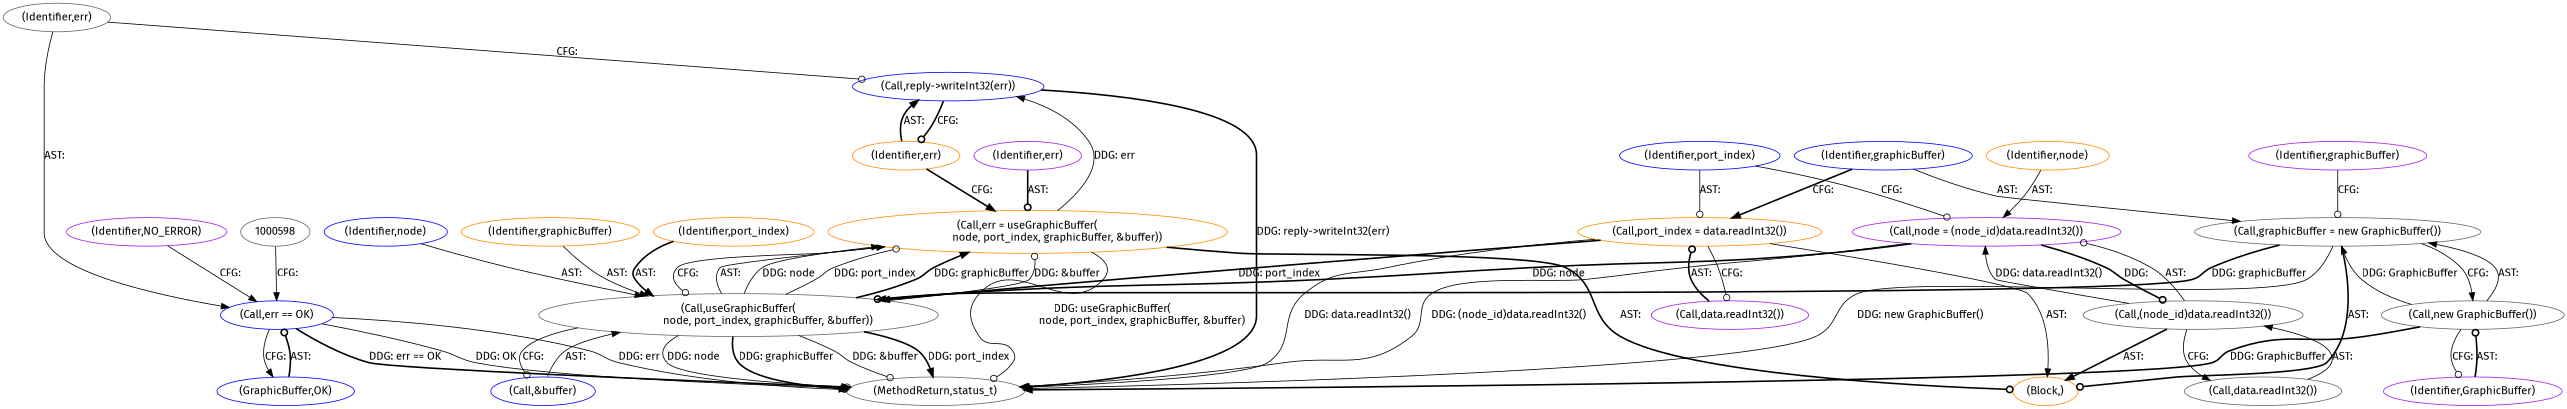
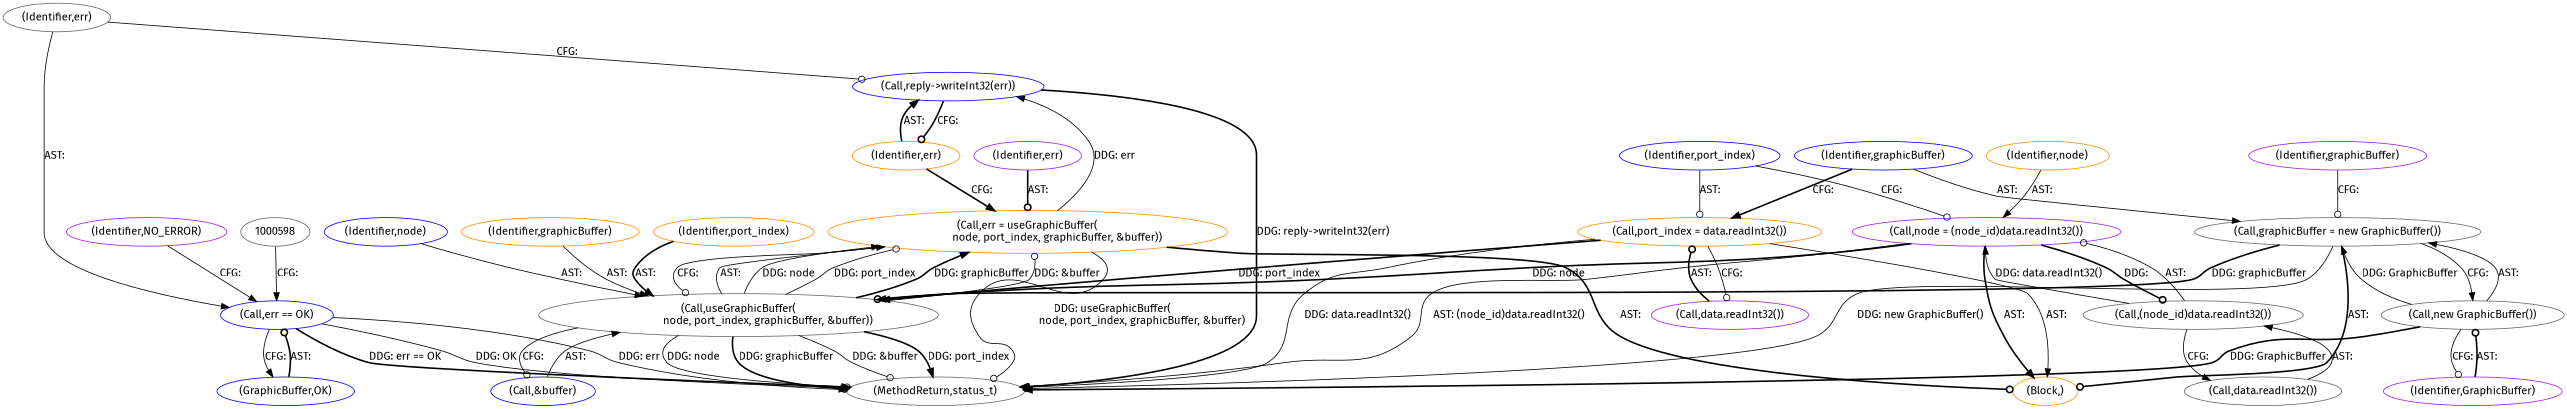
edge "(Call,node = (node_id)data.readInt32())" -> "(MethodReturn,status_t)": label "DDG: (node_id)data.readInt32()" -> "AST: (node_id)data.readInt32()"
edge "(Call,graphicBuffer = new GraphicBuffer())" -> "(MethodReturn,status_t)": arrowhead normal -> odot
edge "(Call,(node_id)data.readInt32())" -> "(Block,)": now "(Call,node = (node_id)data.readInt32())" -> "(Block,)"
